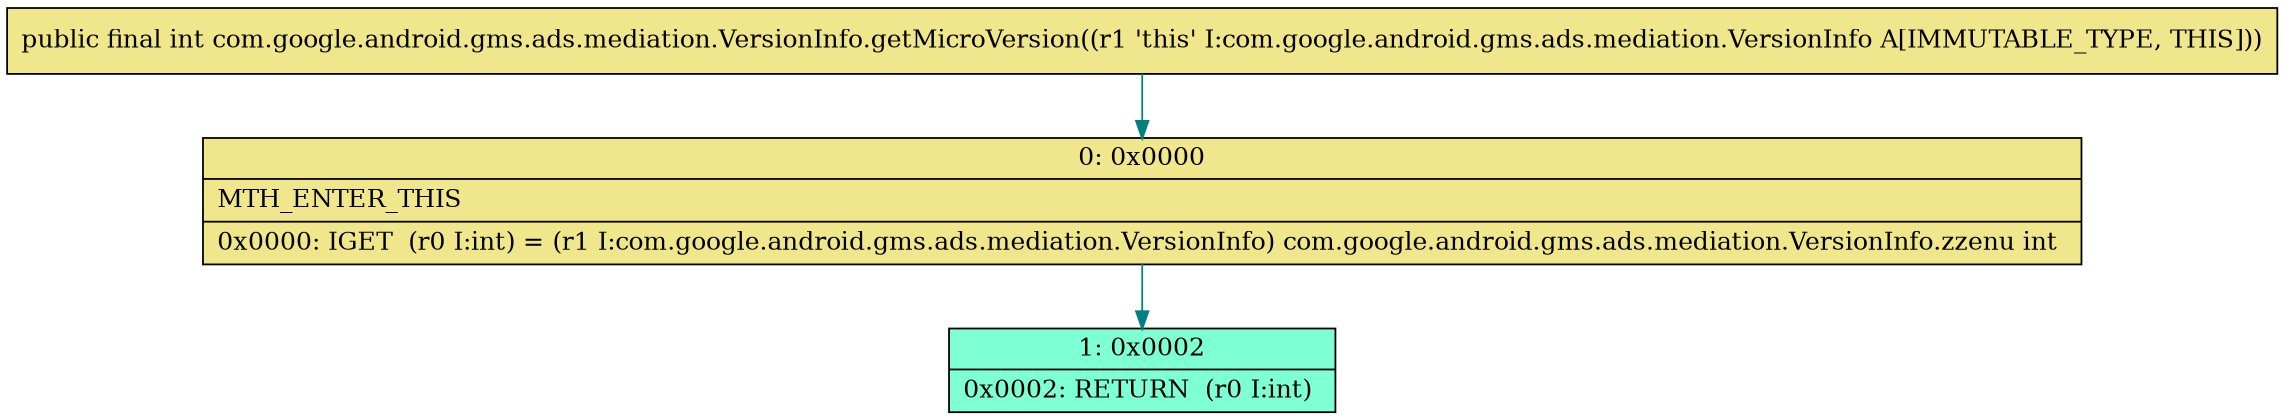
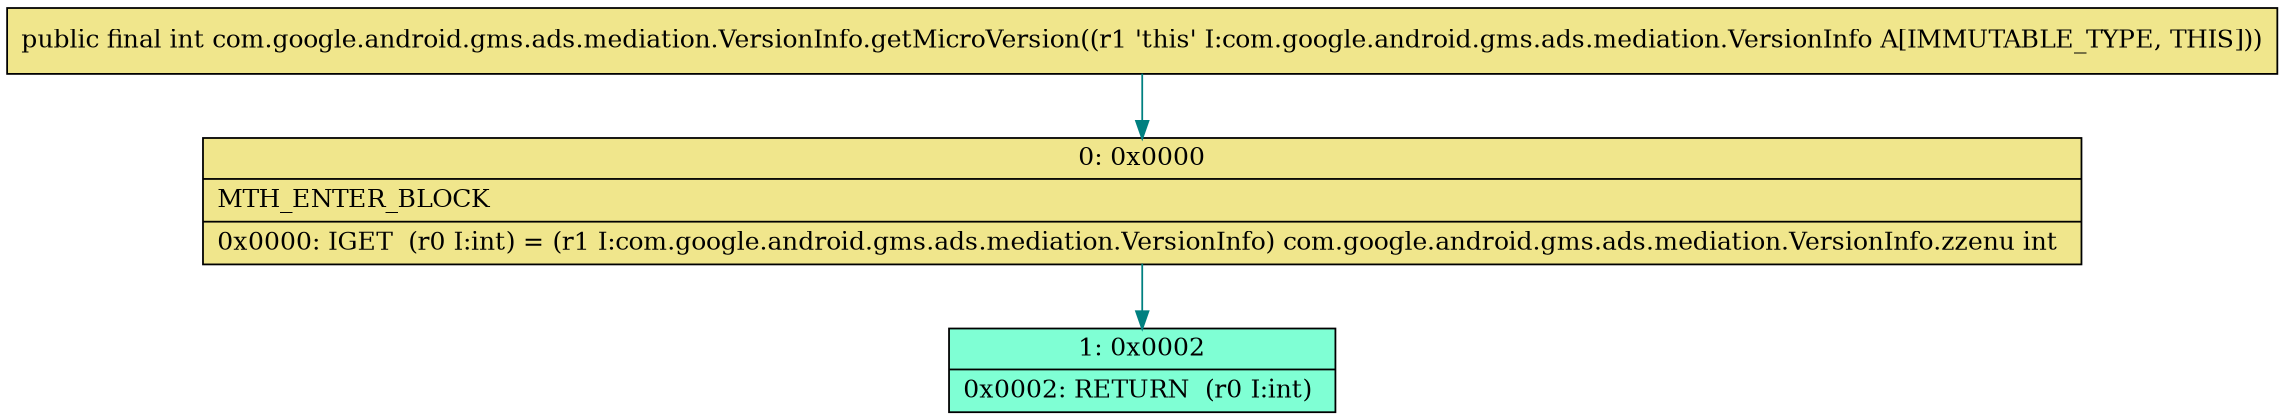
node "0: 0x0000": text "MTH_ENTER_THIS" -> "MTH_ENTER_BLOCK"
